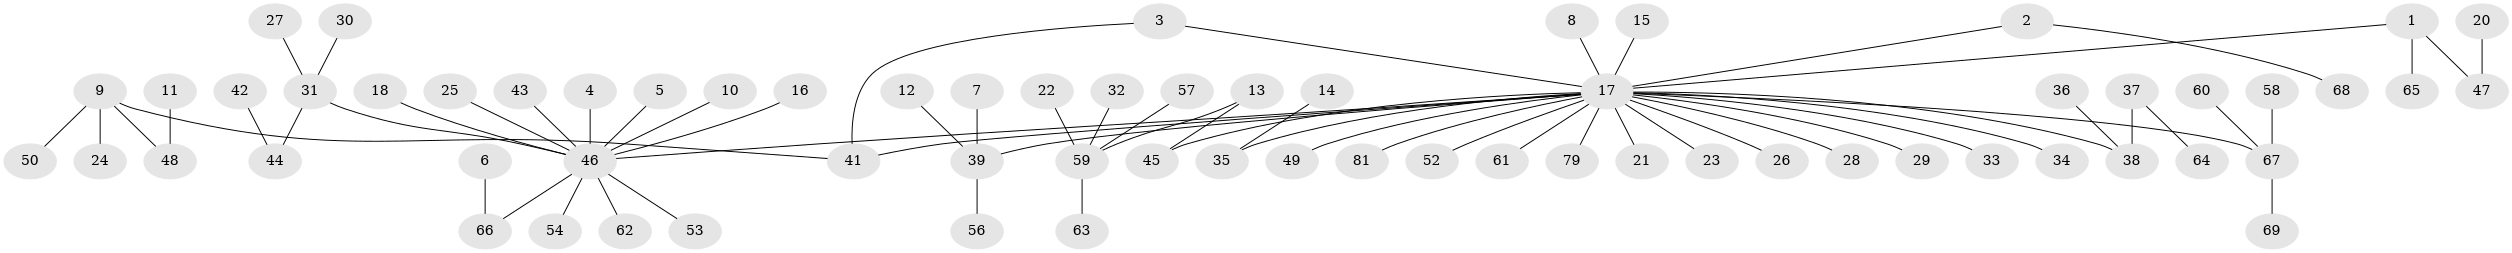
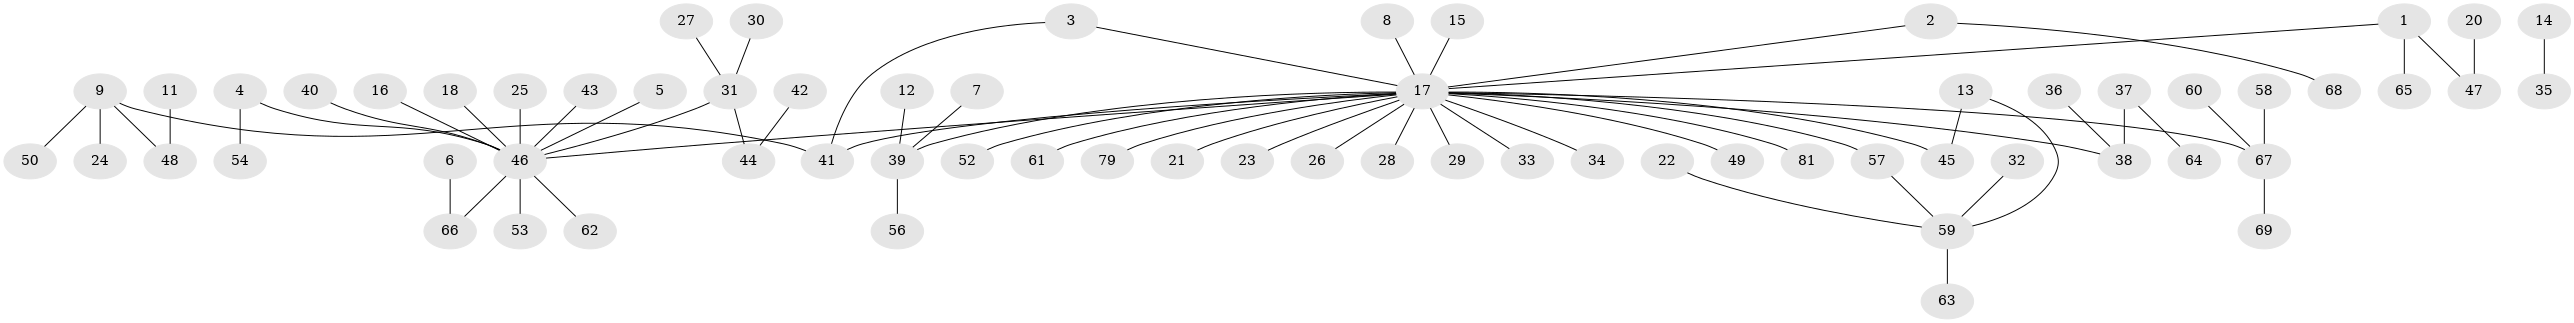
node "10": label "10" -> "40"
edge "17" -- "35": now "17" -- "57"
edge "46" -- "54": now "4" -- "54"
